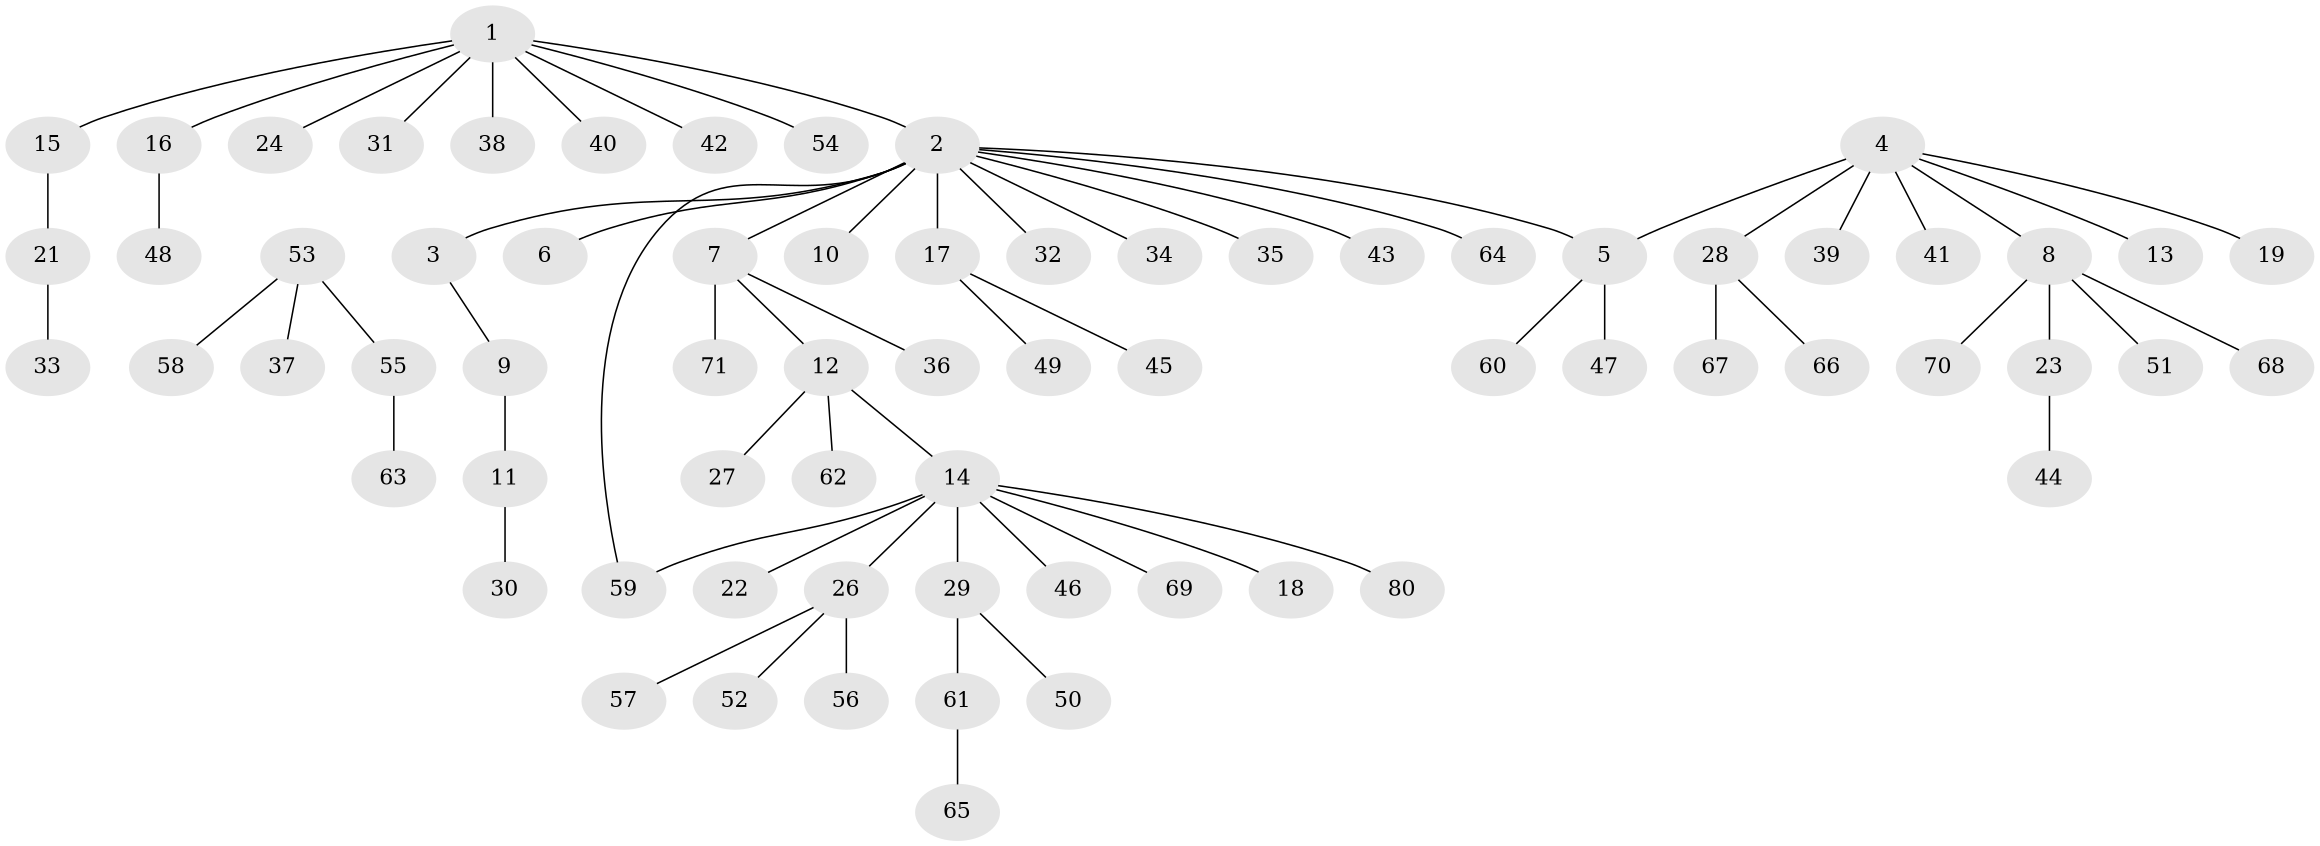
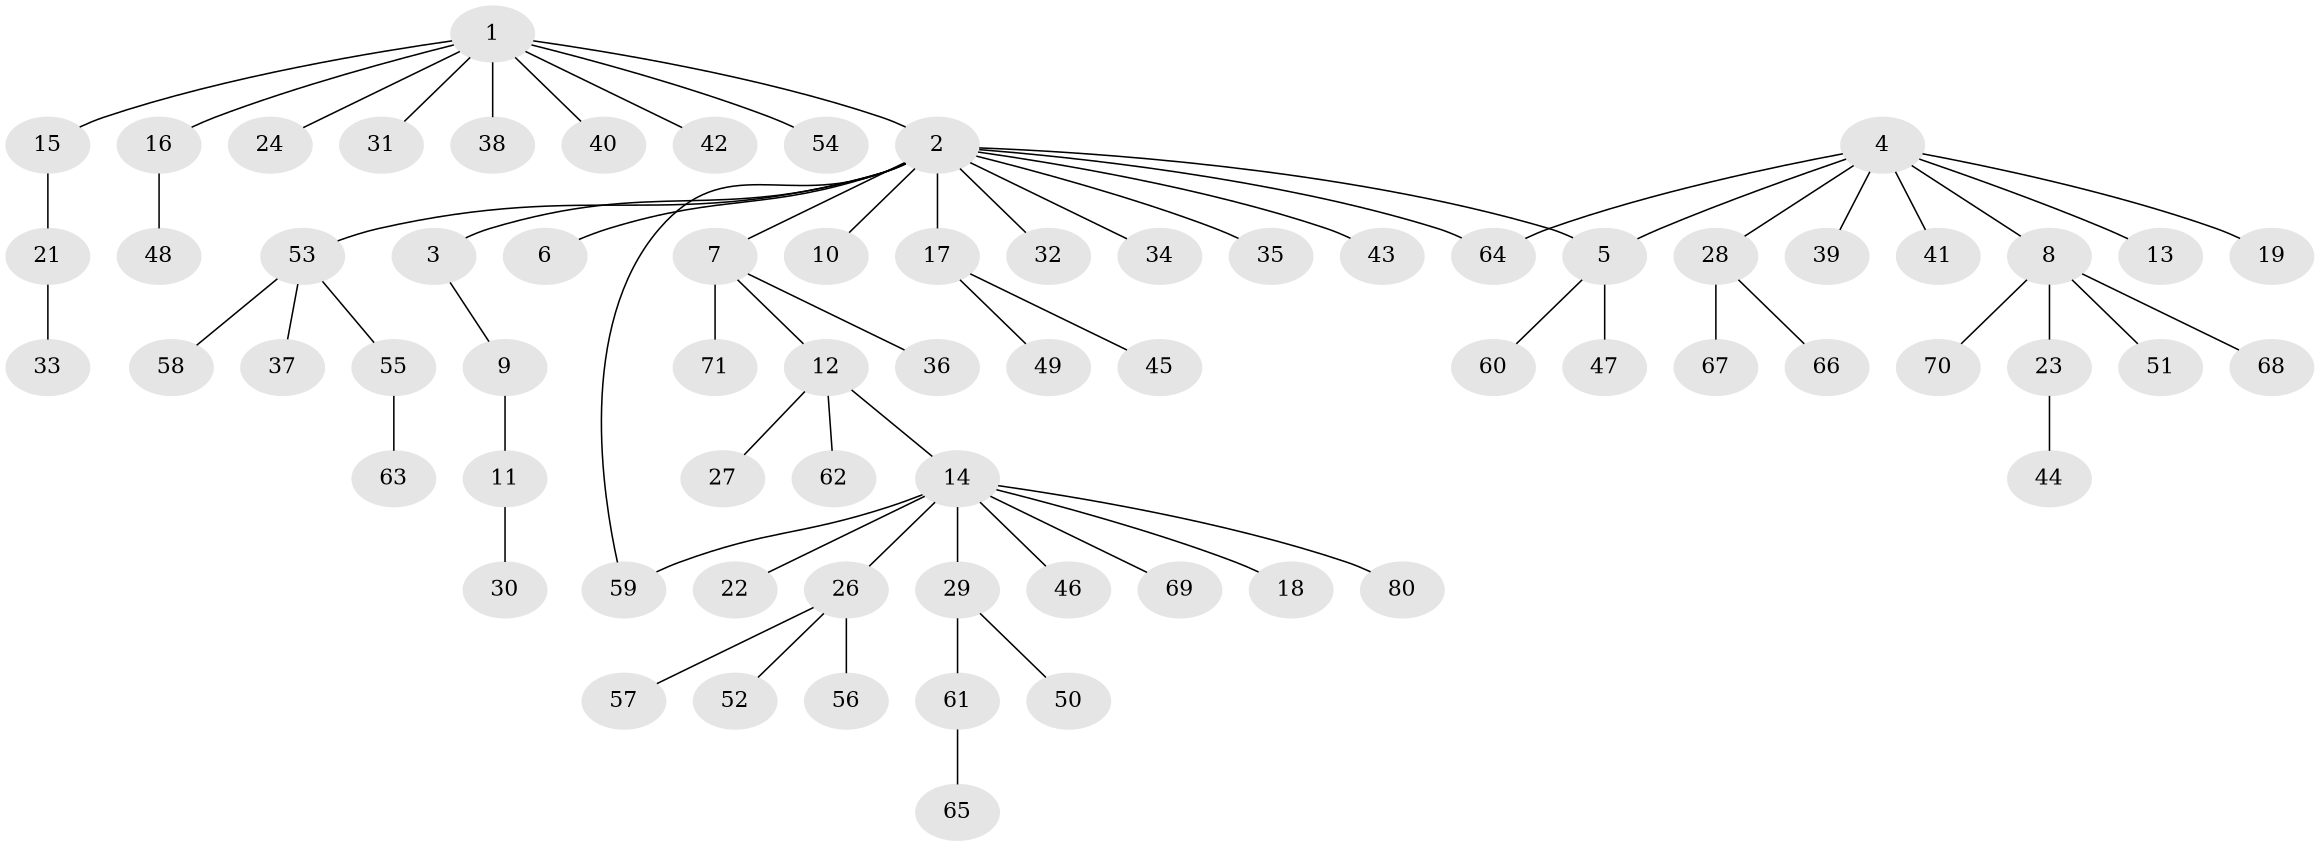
edge "4" -- "64": added
edge "2" -- "53": added
